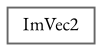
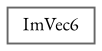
node "ImVec2": label "ImVec2" -> "ImVec6"
